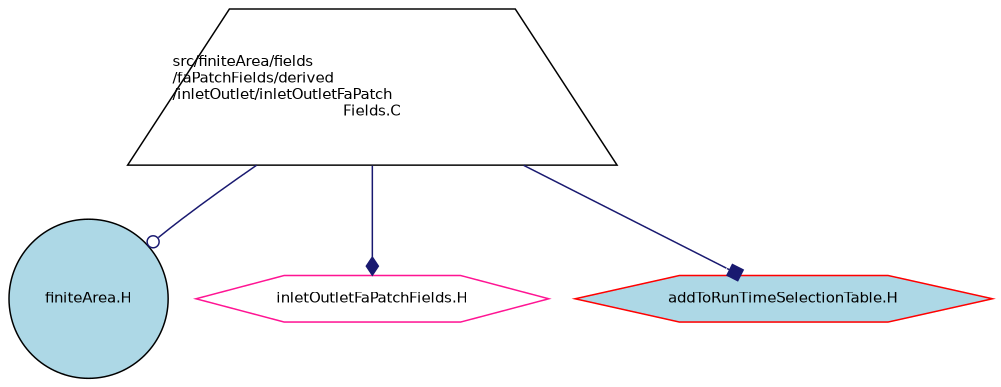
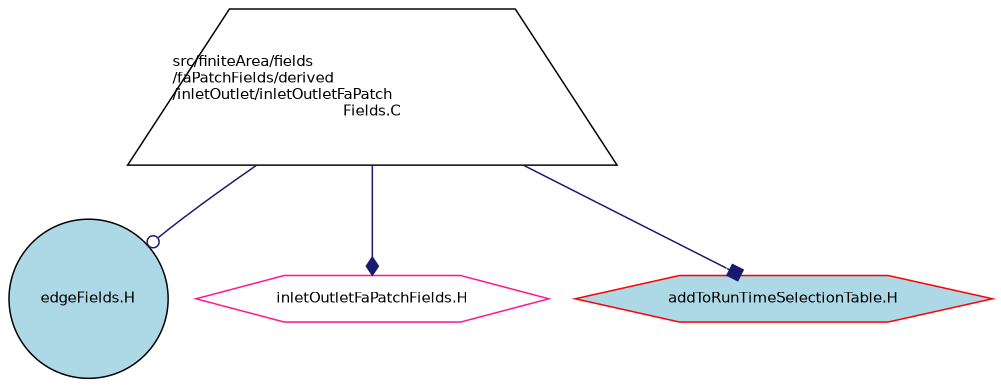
node "finiteArea.H": label "finiteArea.H" -> "edgeFields.H"
